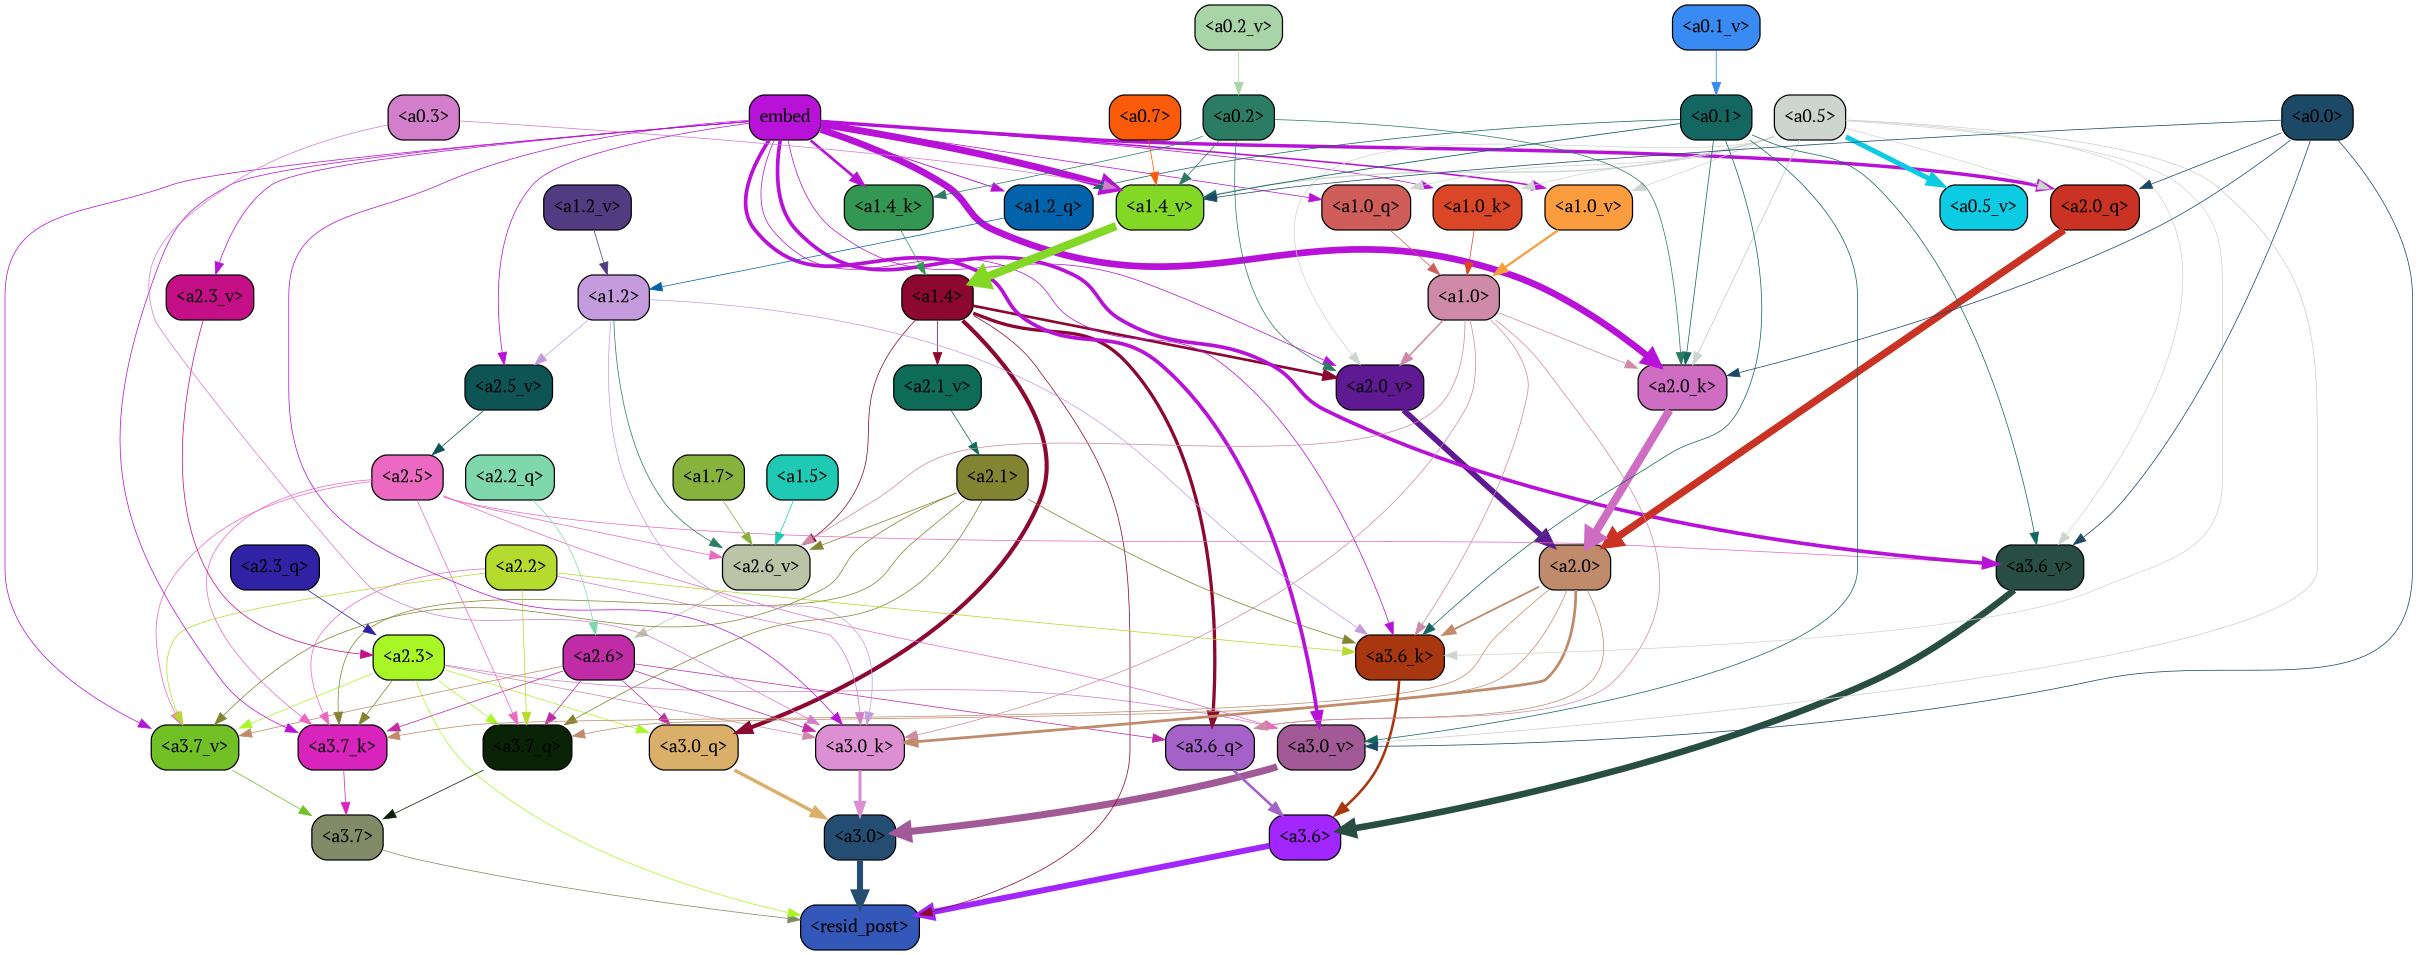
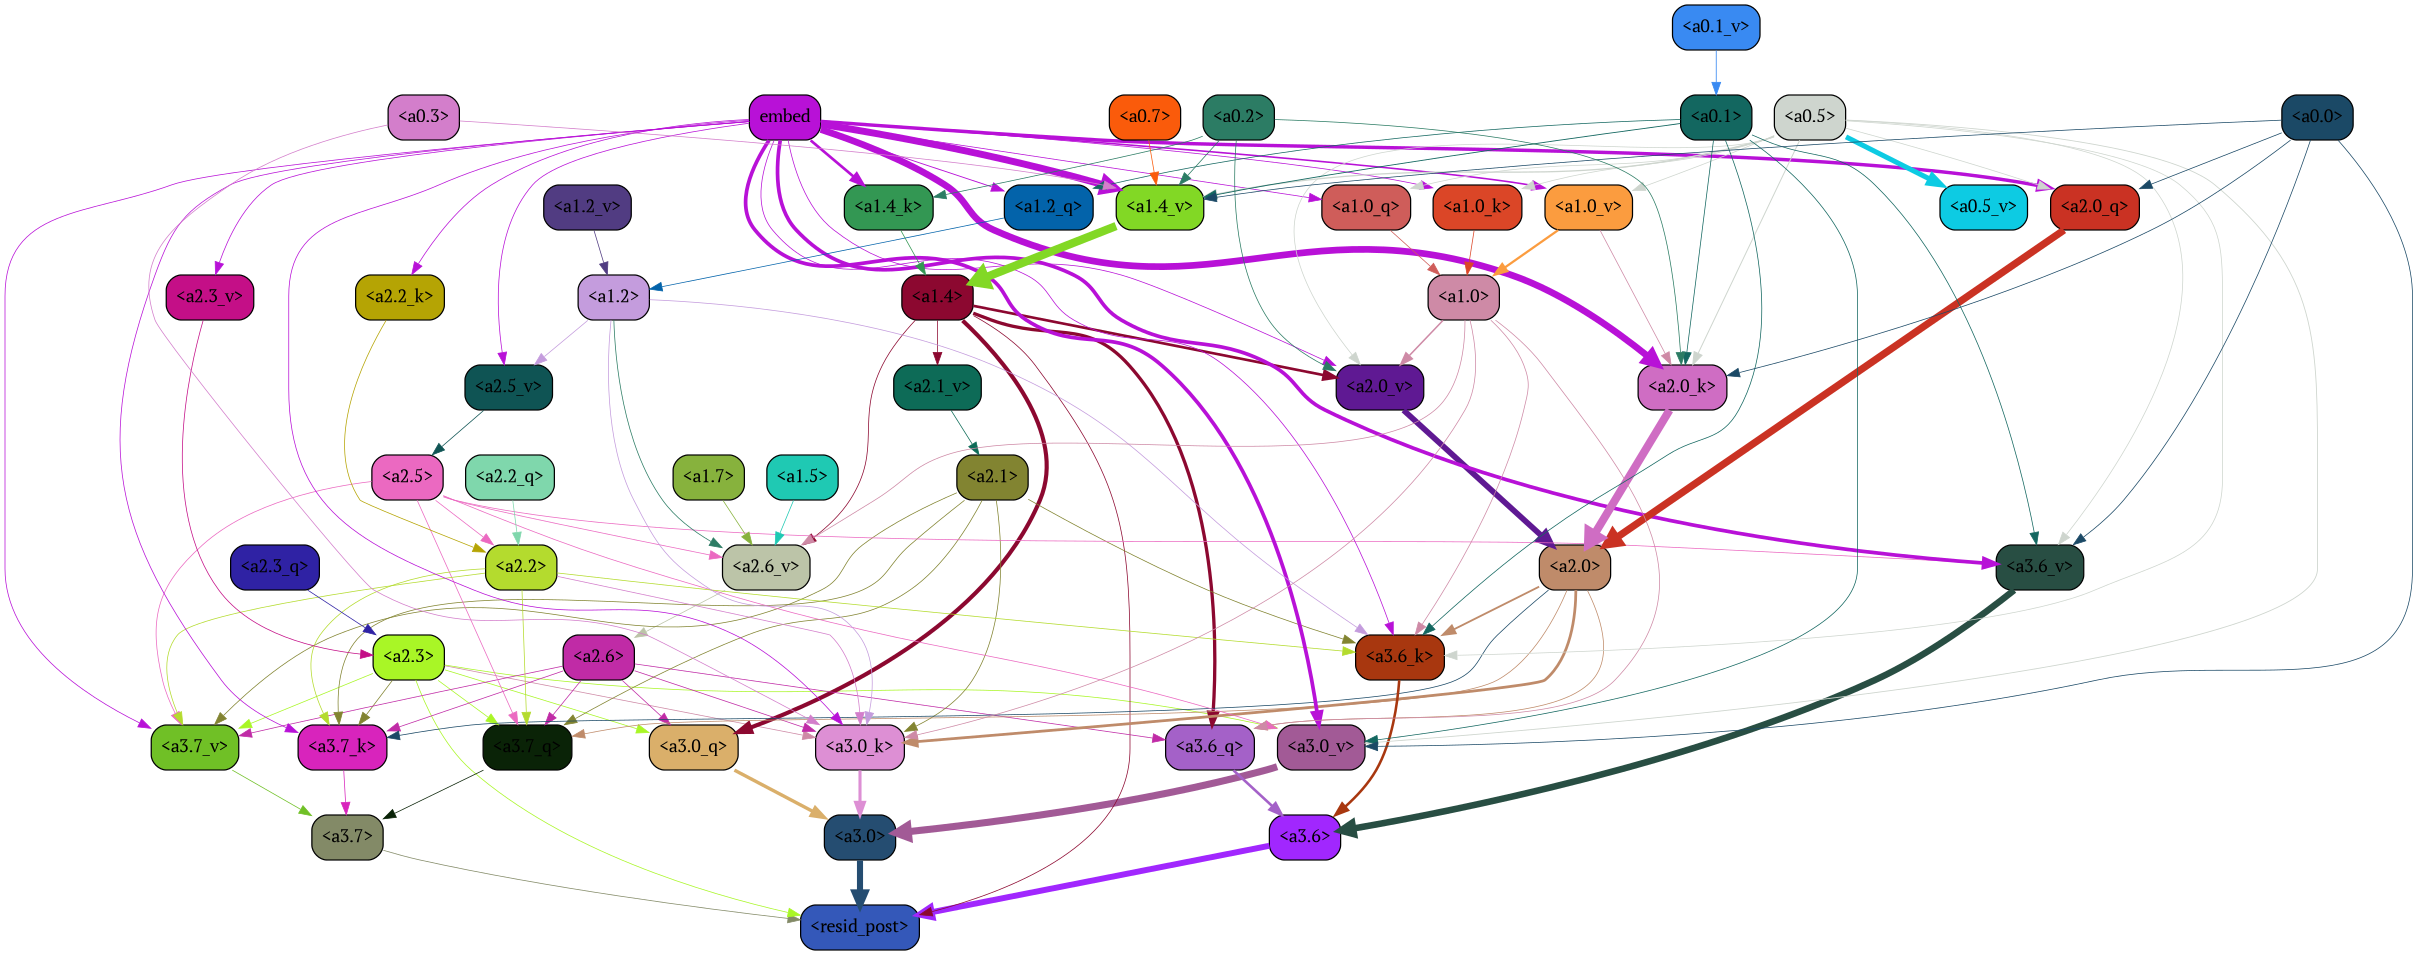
node "<a0.2_v>": removed
node "<a2.2_k>": added
edge "<a1.0>" -> "<a2.0_k>": now "<a1.0_v>" -> "<a2.0_k>"
edge "<a2.1>" -> "<a2.6_v>": now "<a2.1>" -> "<a3.0_k>"
edge "<a2.5>" -> "<a3.7_k>": now "<a2.5>" -> "<a2.2>"
edge "<a2.2_q>" -> "<a2.6>": now "<a2.2_q>" -> "<a2.2>"
edge "<a2.2>" -> "<a3.7_k>": color #eb69c1 -> #b4db2e
edge "<a2.3>" -> "<a3.0_v>": color #d37ecb -> #a9f626
edge "<a2.6>" -> "<a3.7_v>": color #bf8b6a -> #c02ba6
edge "<a2.0>" -> "<a3.7_k>": color #bf8b6a -> #1b4966
